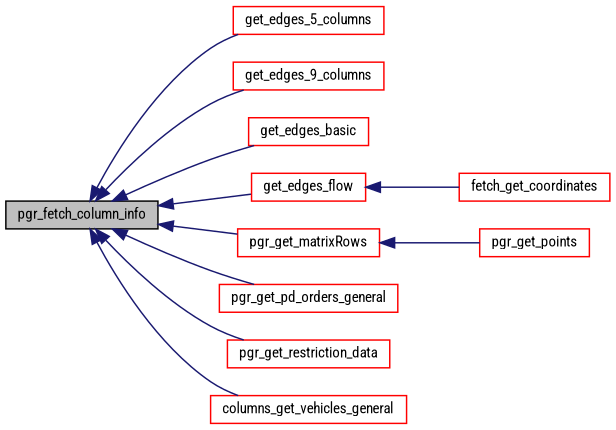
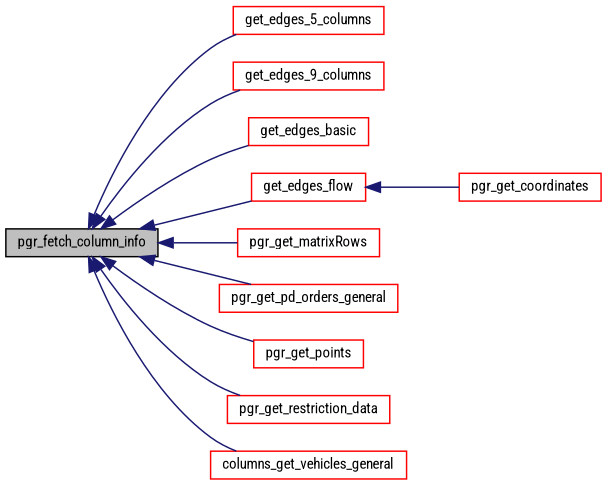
node "fetch_get_coordinates": label "fetch_get_coordinates" -> "pgr_get_coordinates"
edge "pgr_get_points" -> "pgr_get_matrixRows": now "pgr_get_points" -> "pgr_fetch_column_info"
